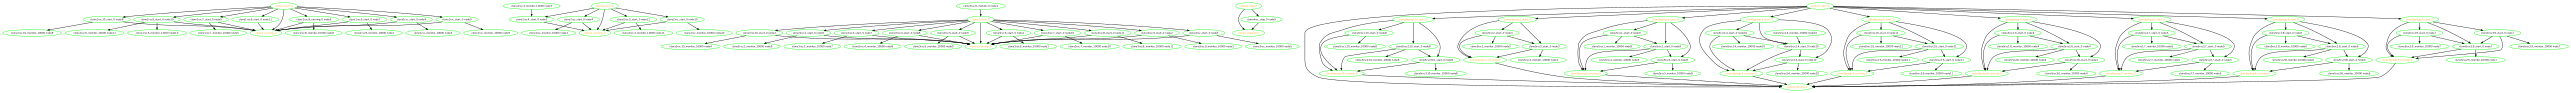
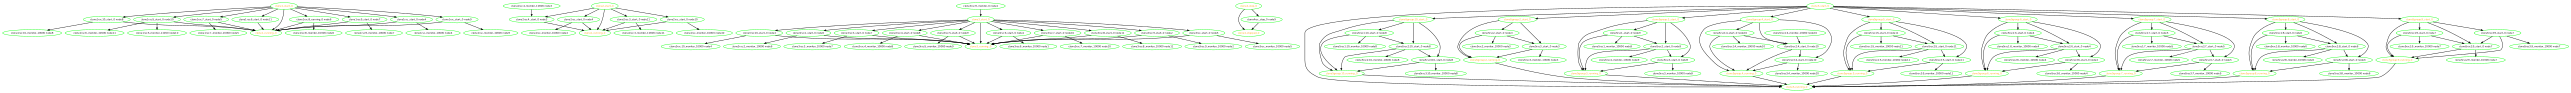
edge "clone5rsc1:10_start_0 node8" -> "clone5rsc2:10_start_0 node8": added
